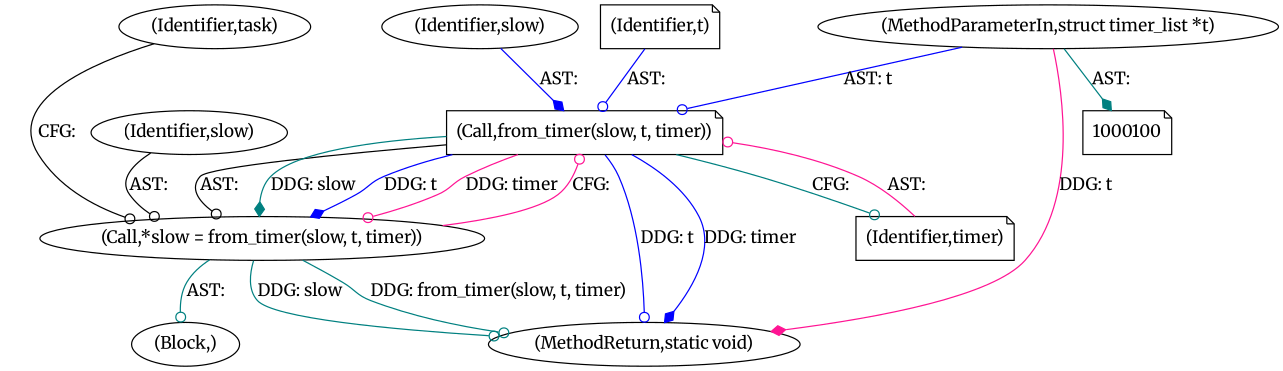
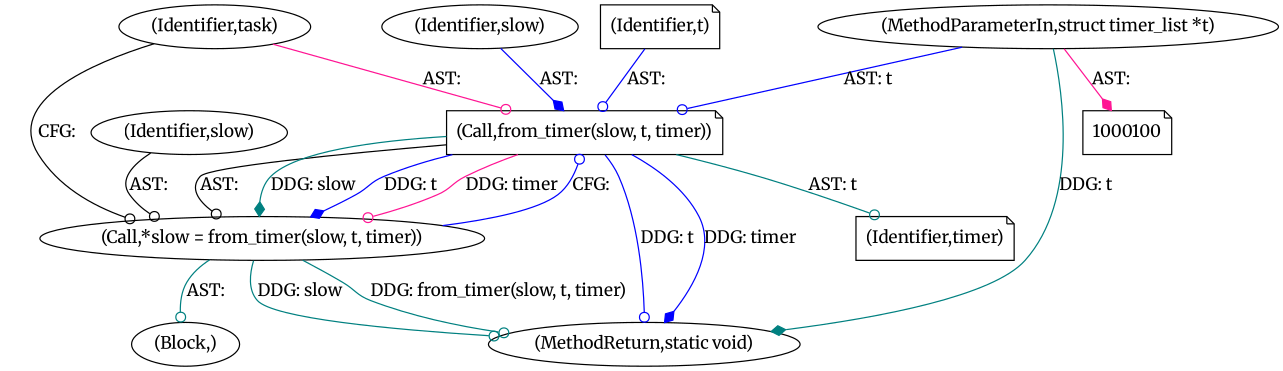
edge "(MethodParameterIn,struct timer_list *t)" -> "1000100": color teal -> deeppink
edge "(Identifier,timer)" -> "(Call,from_timer(slow, t, timer))": now "(Identifier,task)" -> "(Call,from_timer(slow, t, timer))"
edge "(Call,from_timer(slow, t, timer))" -> "(Identifier,timer)": label "CFG: " -> "AST: t"
edge "(Call,*slow = from_timer(slow, t, timer))" -> "(Call,from_timer(slow, t, timer))": color deeppink -> blue
edge "(MethodParameterIn,struct timer_list *t)" -> "(MethodReturn,static void)": color deeppink -> teal
